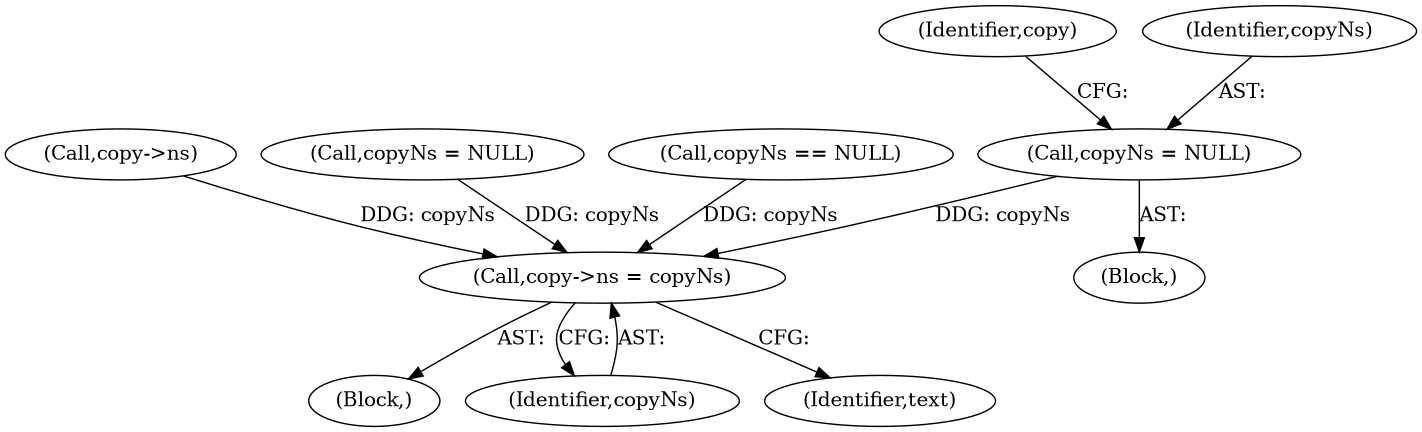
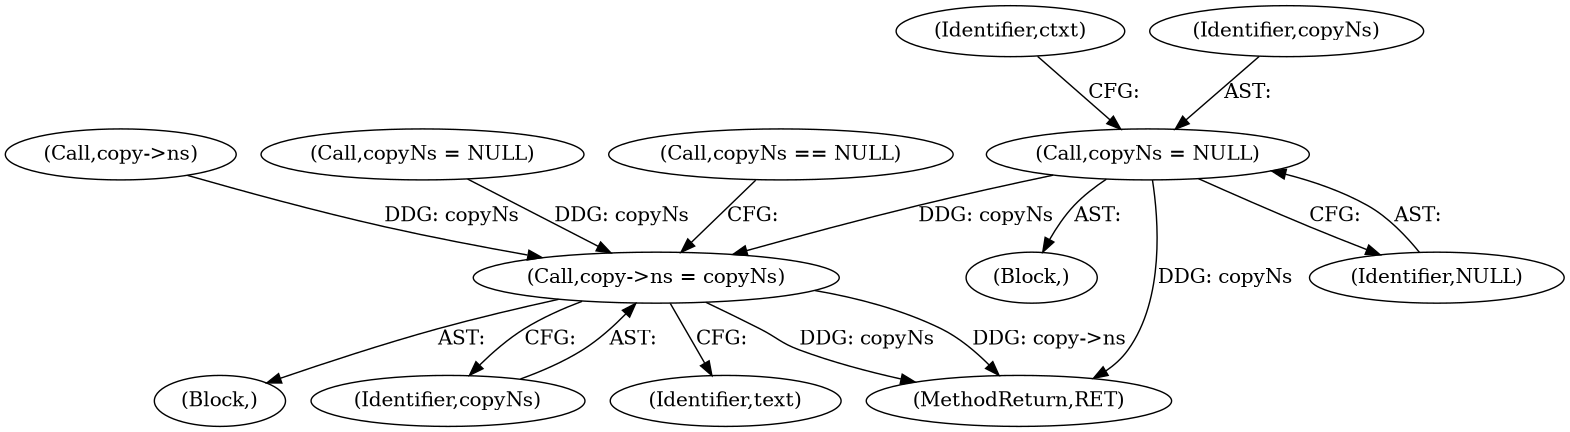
node "(Identifier,copy)": label "(Identifier,copy)" -> "(Identifier,ctxt)"
edge "(Call,copyNs == NULL)" -> "(Call,copy->ns = copyNs)": label "DDG: copyNs" -> "CFG: "
node "(Identifier,NULL)": added
node "(MethodReturn,RET)": added
